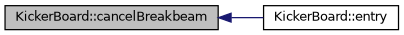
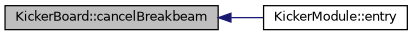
node "KickerBoard::entry": label "KickerBoard::entry" -> "KickerModule::entry"
